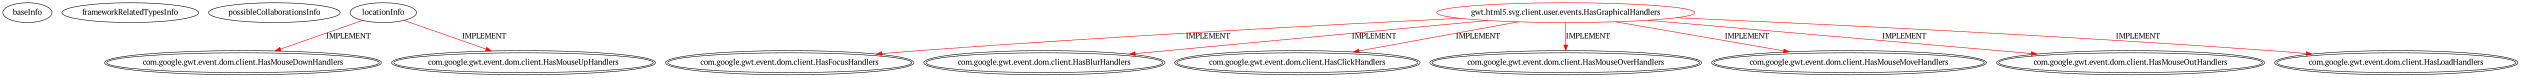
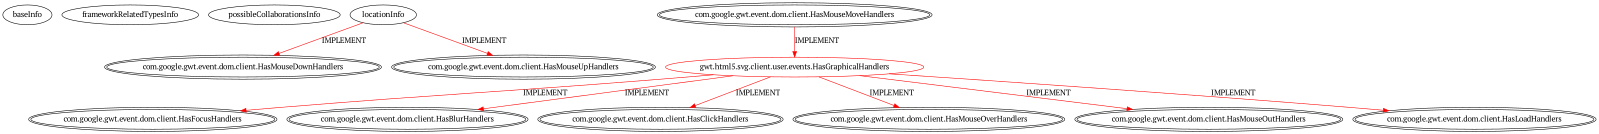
edge "gwt.html5.svg.client.user.events.HasGraphicalHandlers" -> "com.google.gwt.event.dom.client.HasMouseMoveHandlers": reversed
